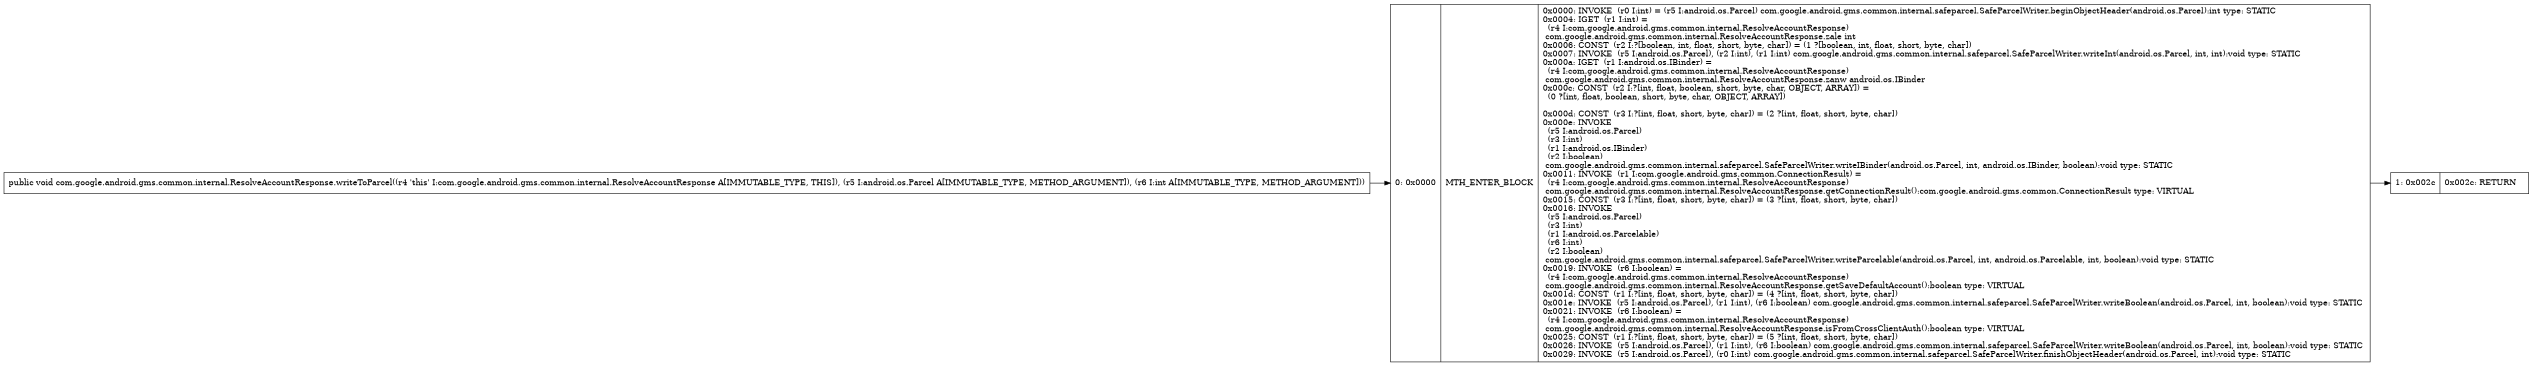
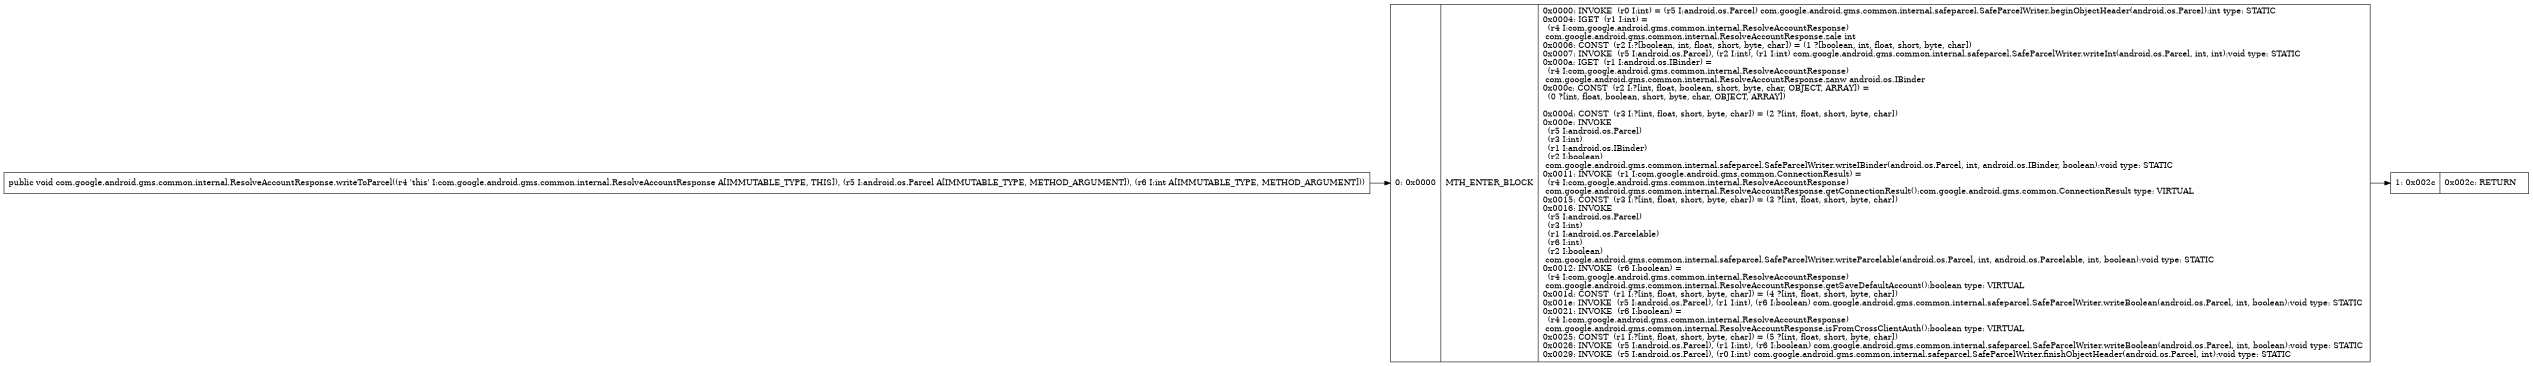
node "0: 0x0000": text "0x0019: INVOKE  (r6 I:boolean) =" -> "0x0012: INVOKE  (r6 I:boolean) ="
